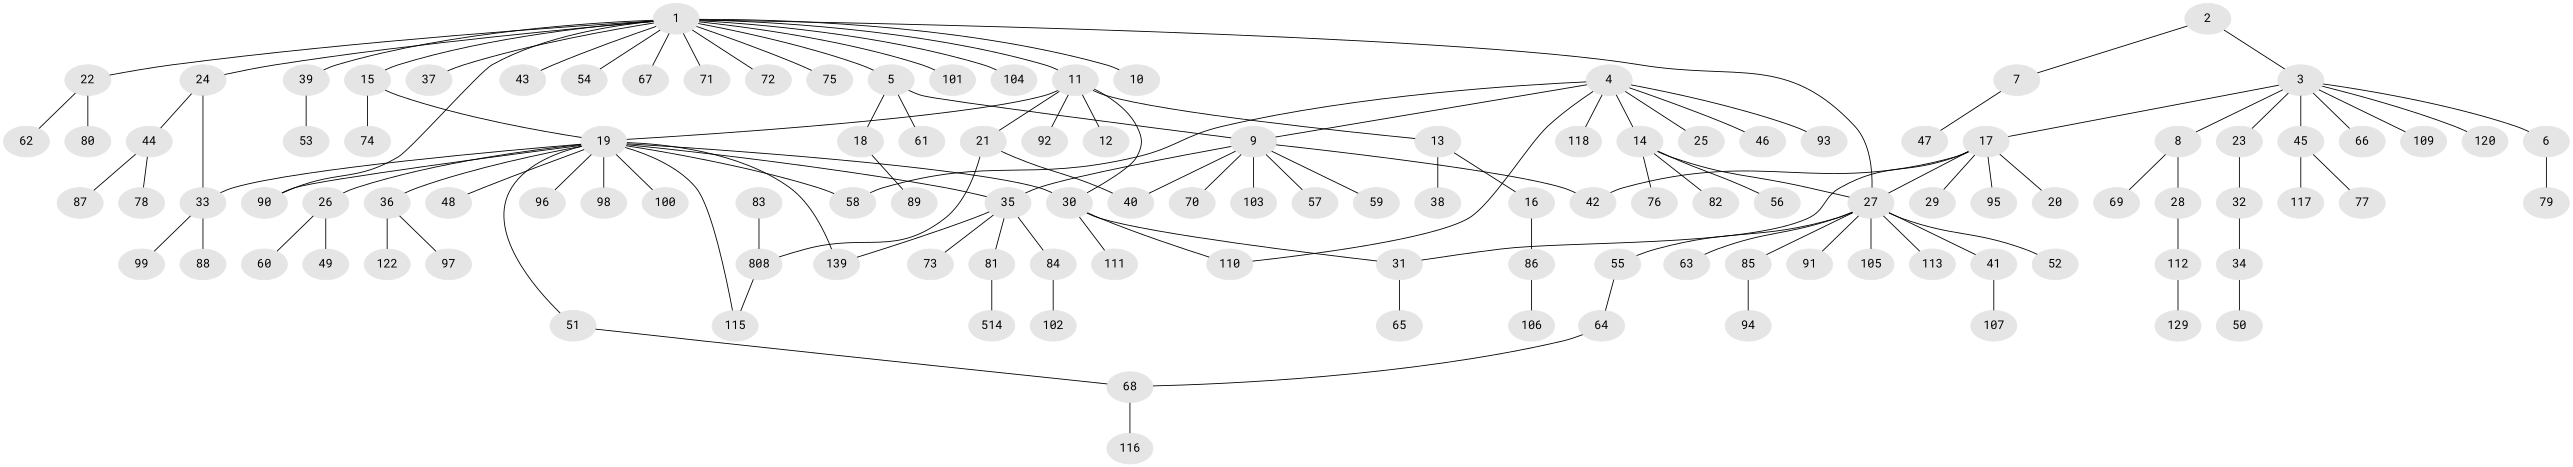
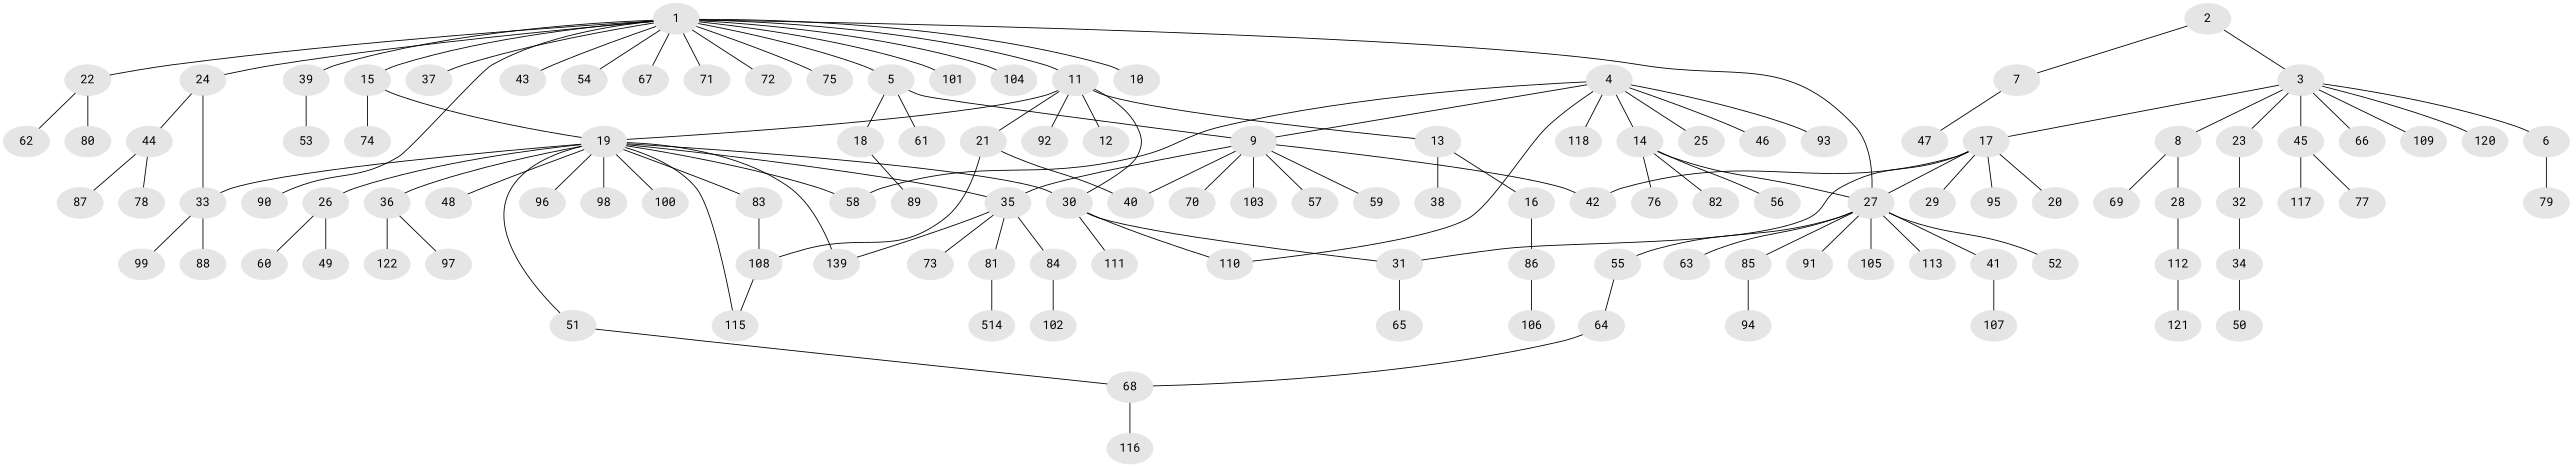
edge "19" -- "90": now "19" -- "83"
node "808": label "808" -> "108"
node "129": label "129" -> "121"
